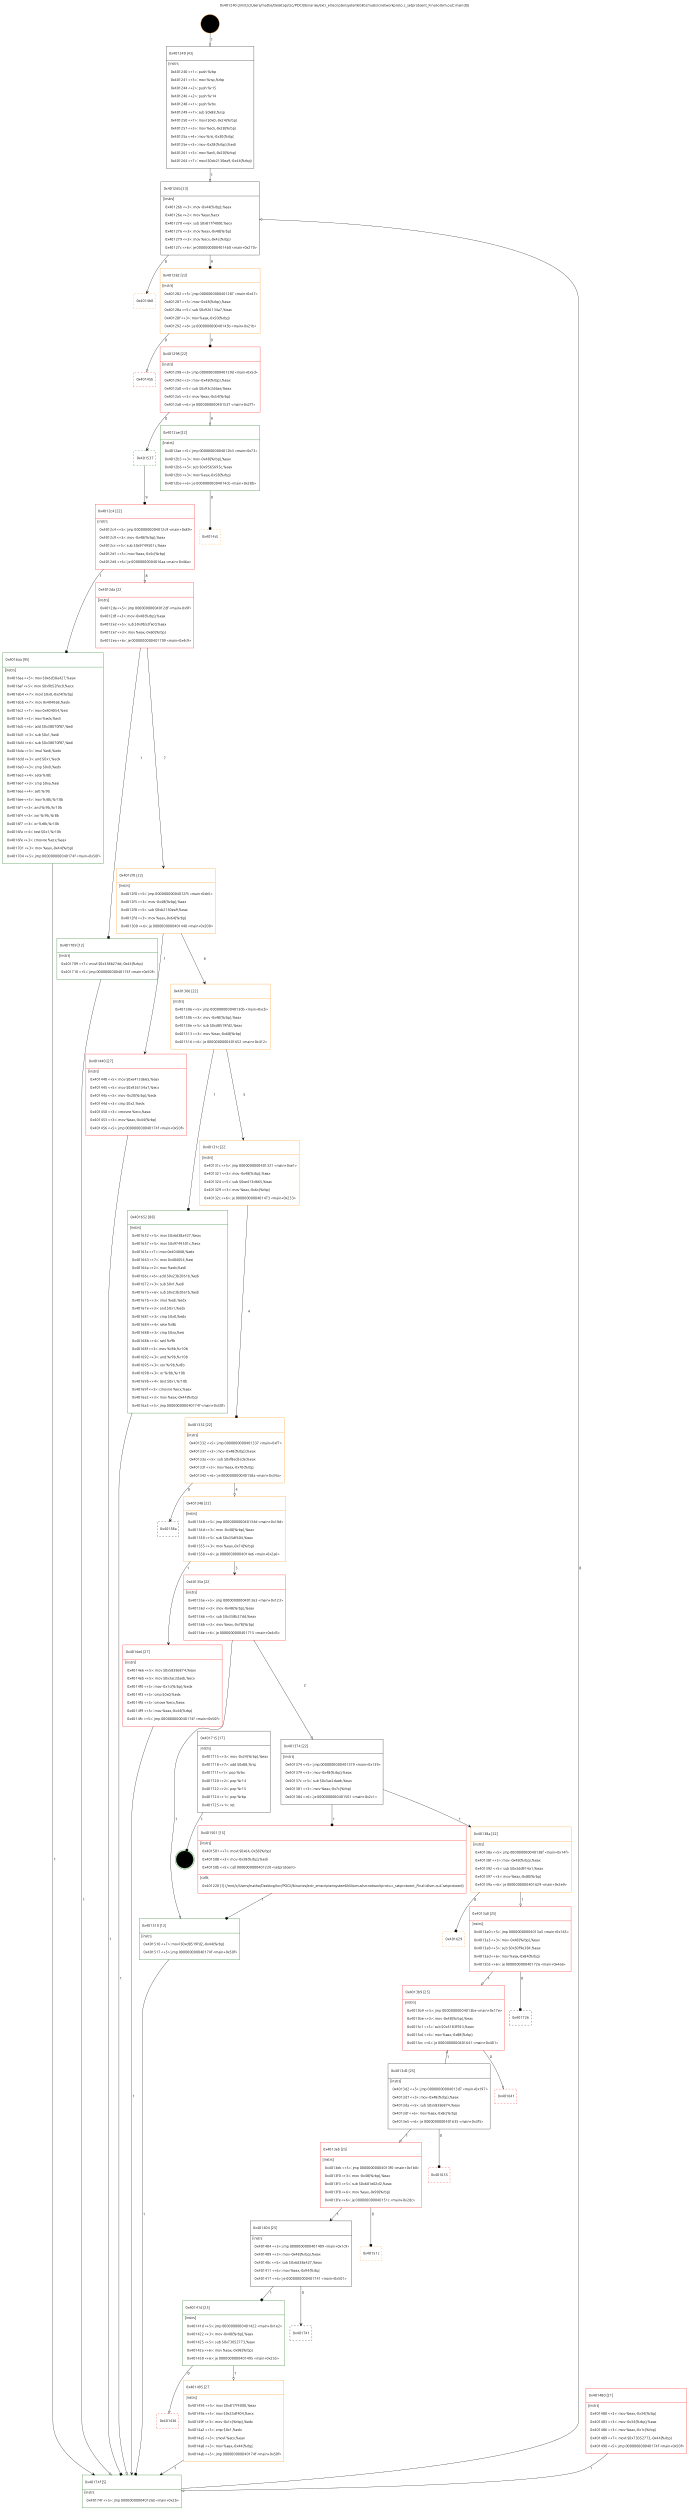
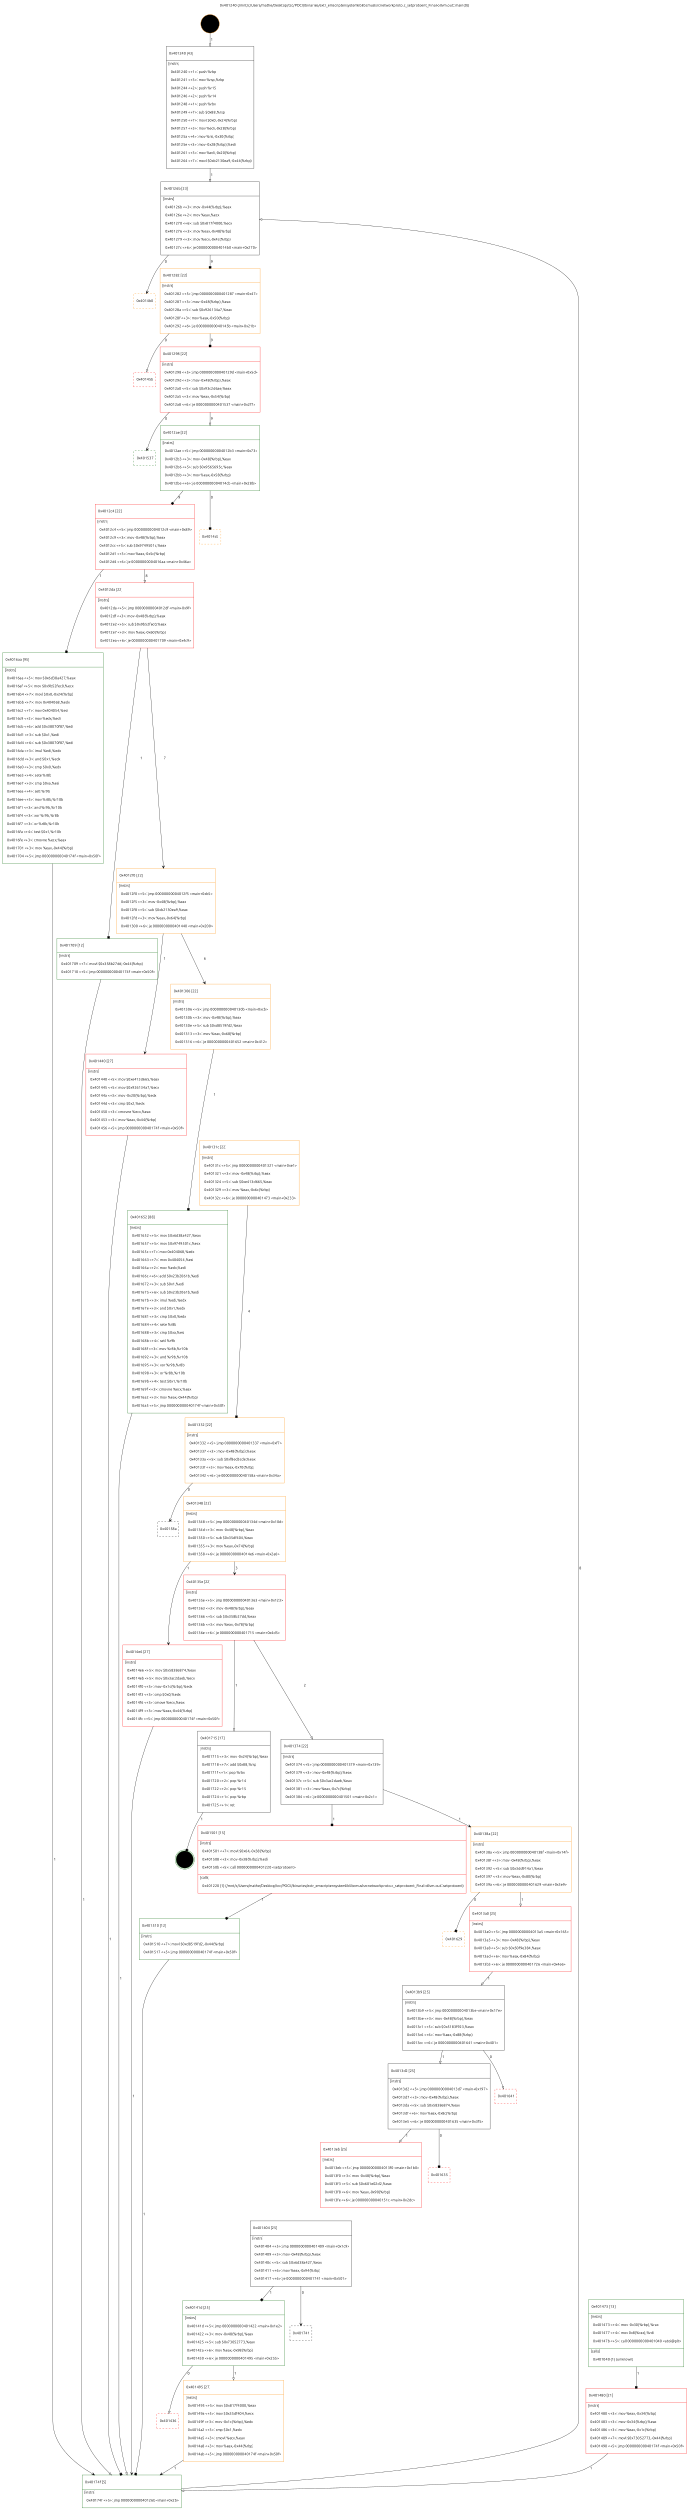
edge "0x401537" -> "0x4012c4 [22]": now "0x4012ae [22]" -> "0x4012c4 [22]"
edge "0x401306 [22]" -> "0x40131c [22]": removed, label "5"
edge "0x401332 [22]" -> "0x401348 [22]": removed, label "4"
edge "0x40135e [22]" -> "0x401510 [12]": now "0x40135e [22]" -> "0x401715 [17]"
node "0x4013b9 [25]": color red -> black
node "0x401726": removed
edge "0x4013d2 [25]" -> "0x4013b9 [25]": reversed
edge "0x4013eb [25]" -> "0x401404 [25]": removed, label "1"
node "0x40151c": removed
node "0x401473 [13]": added
